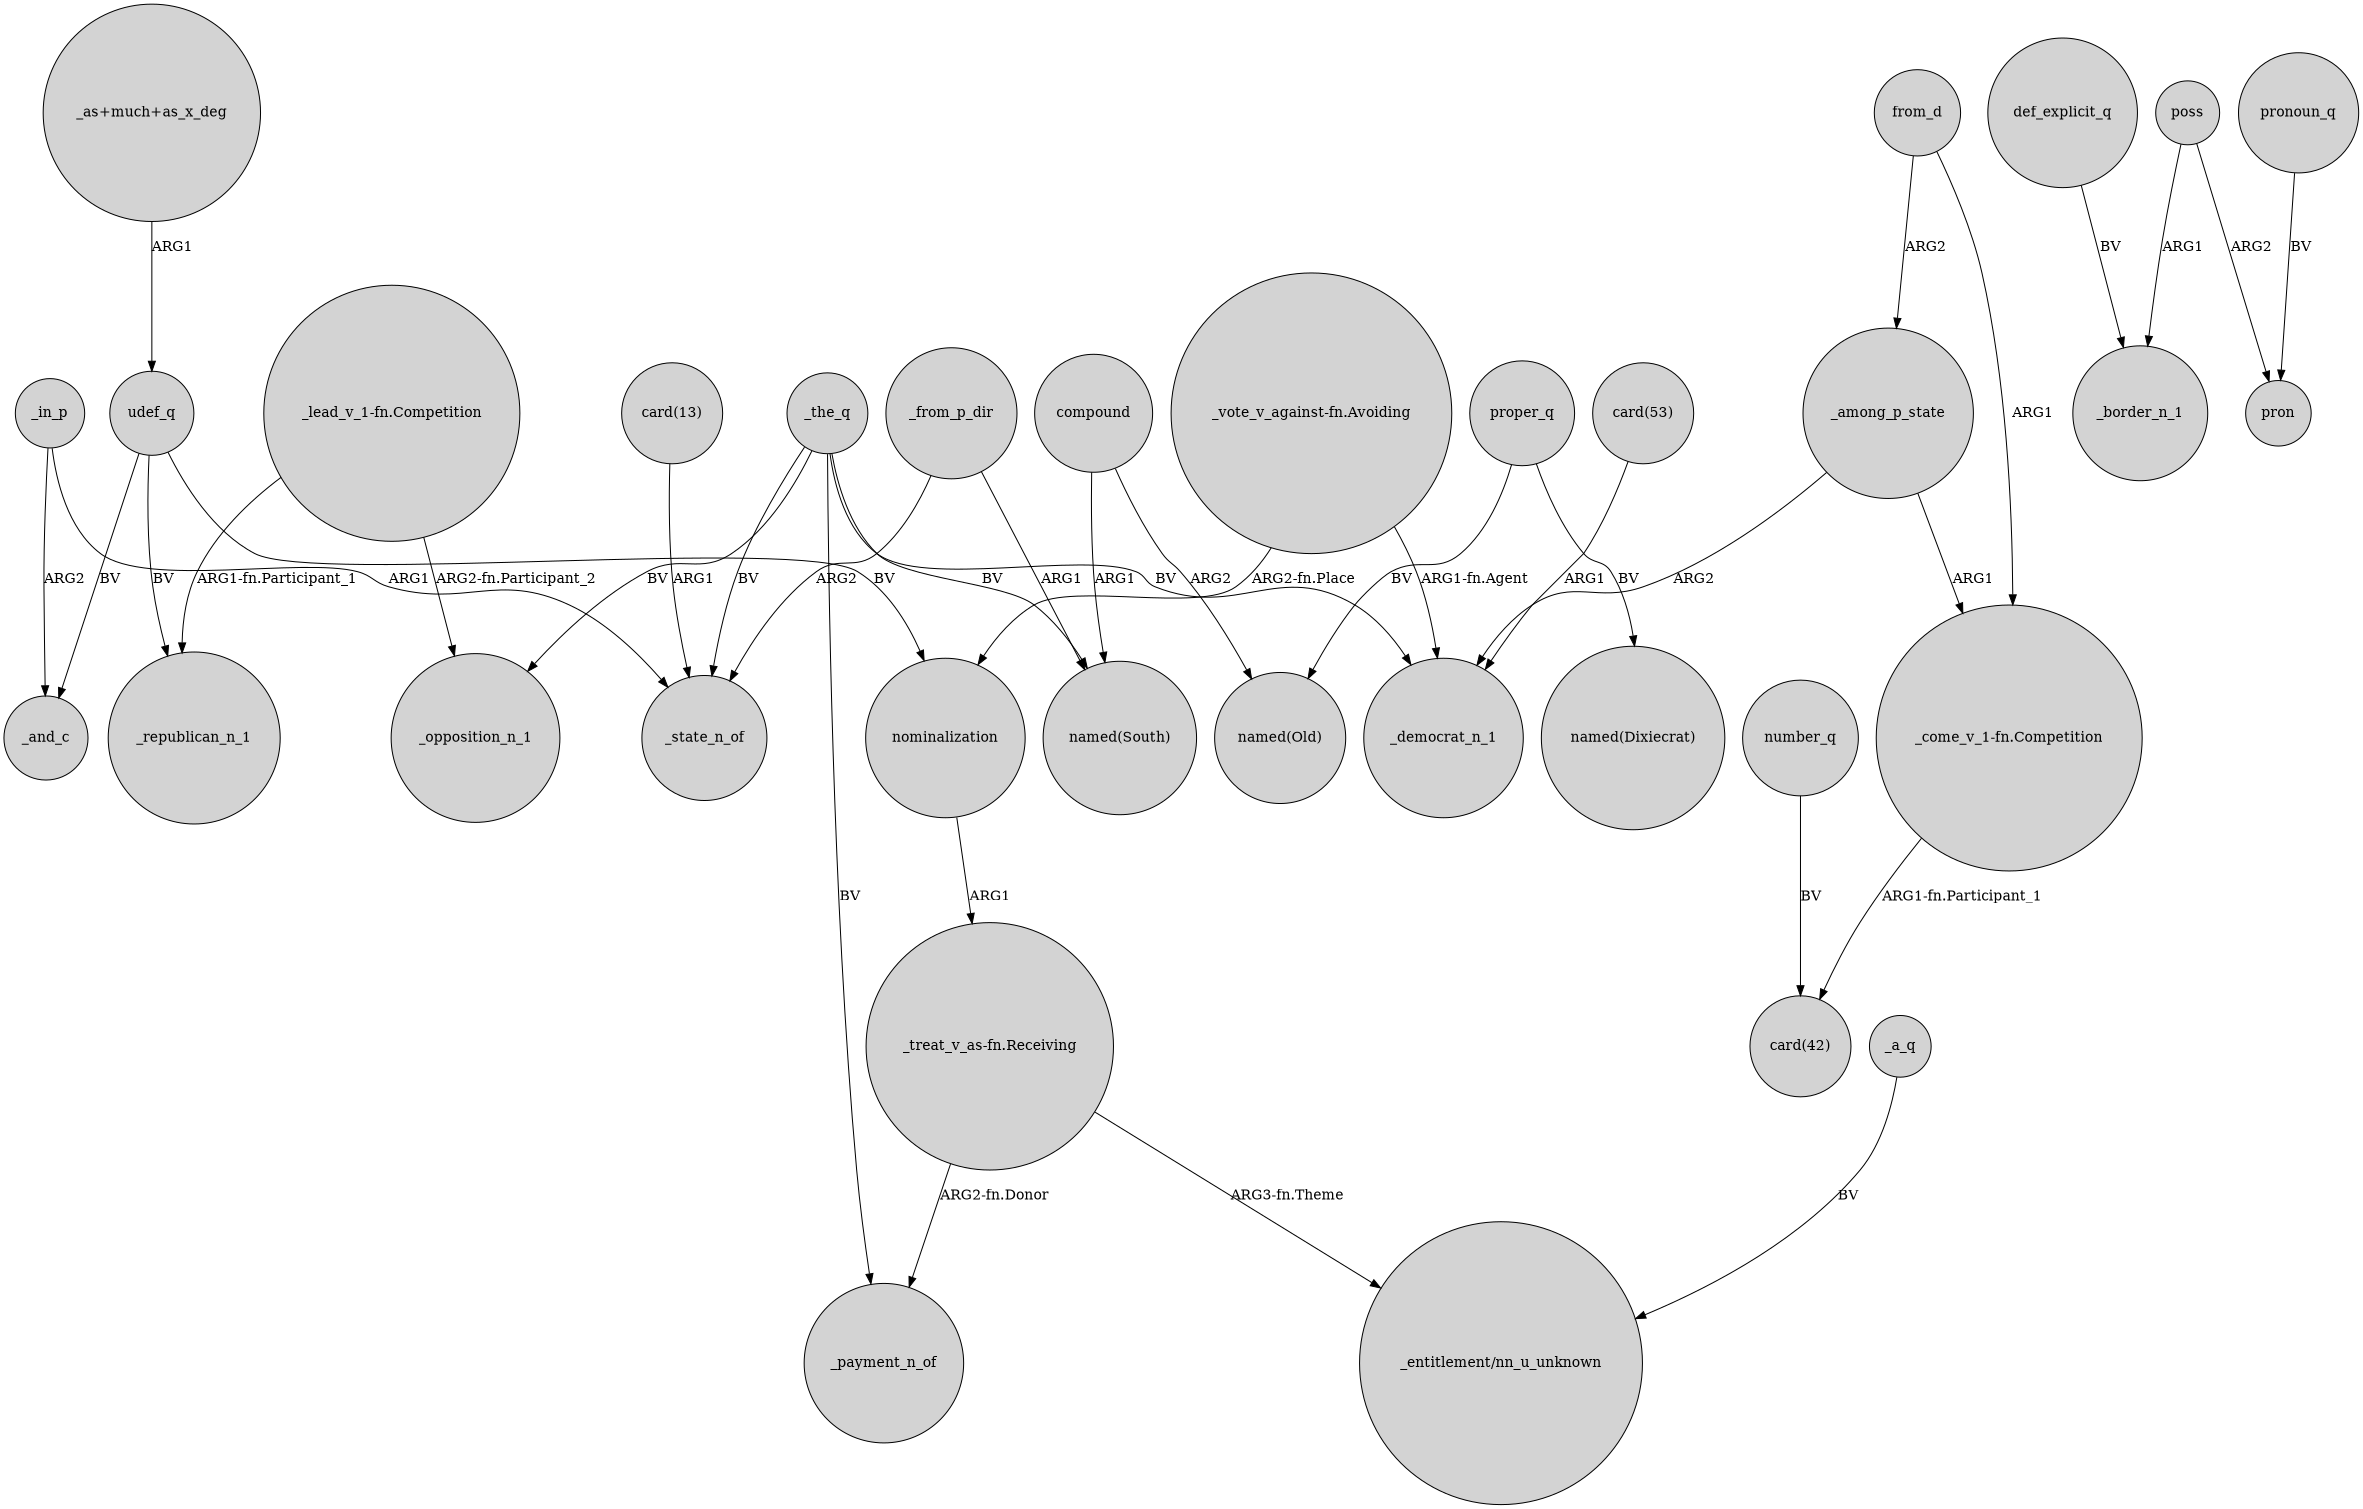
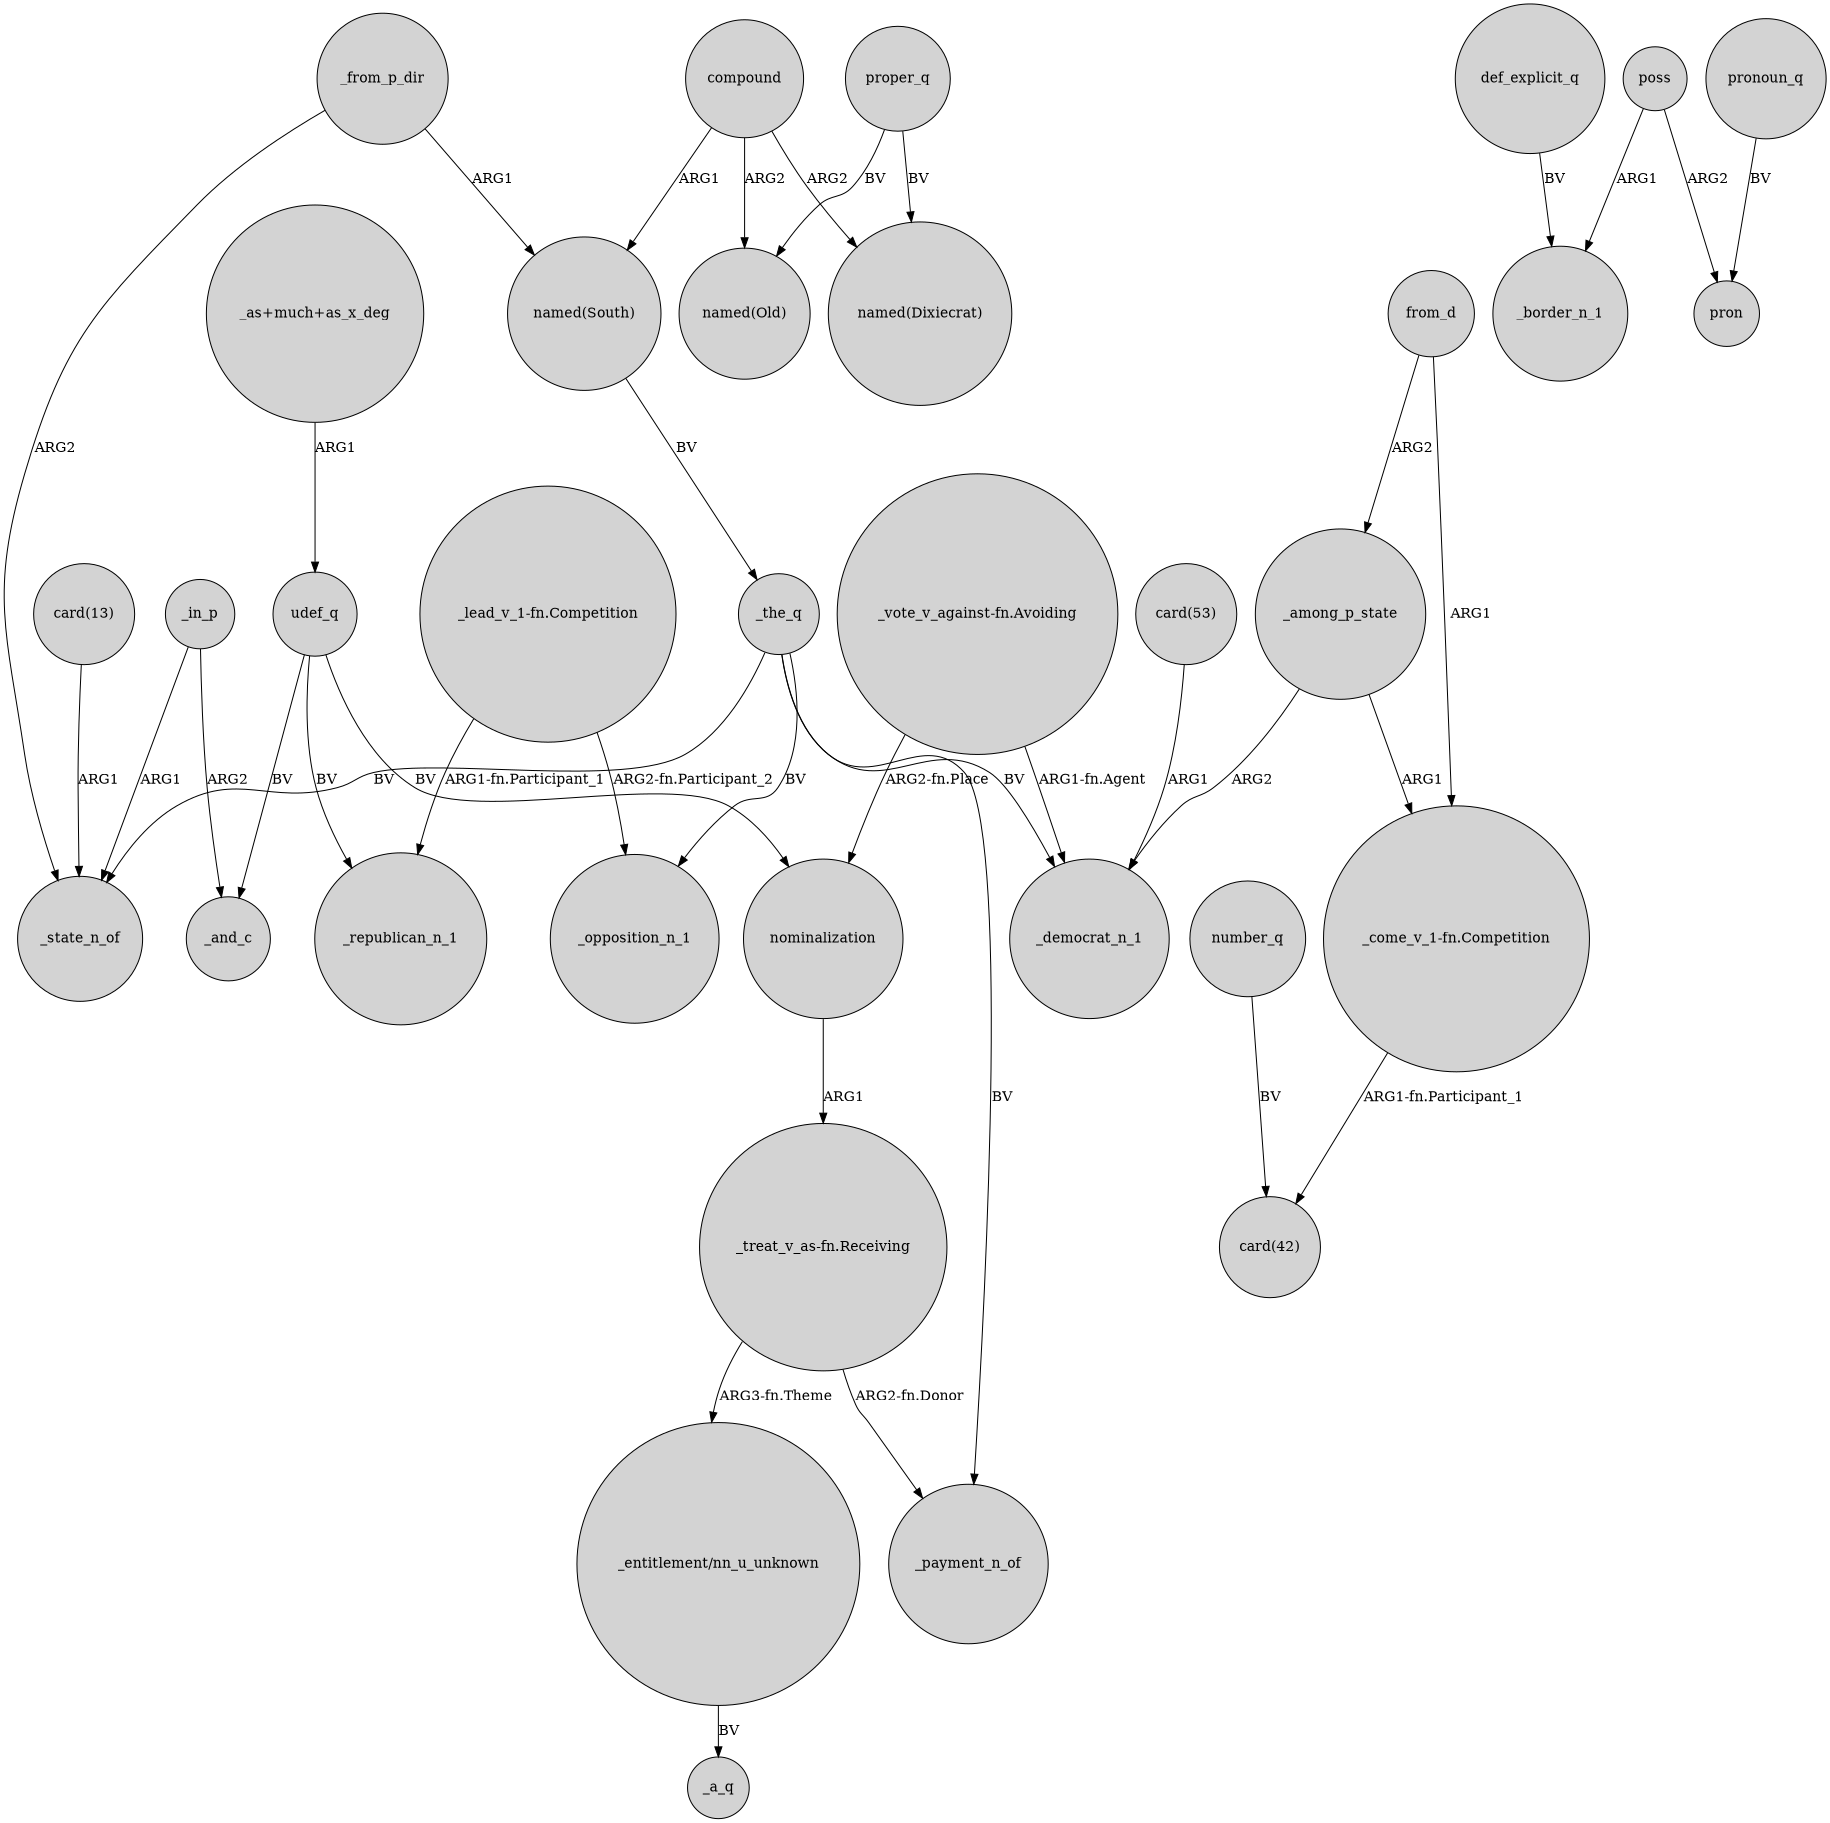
edge "compound" -> "named(Dixiecrat)": added, label "ARG2"
edge "_the_q" -> "named(South)": reversed
edge "_a_q" -> "_entitlement/nn_u_unknown": reversed
